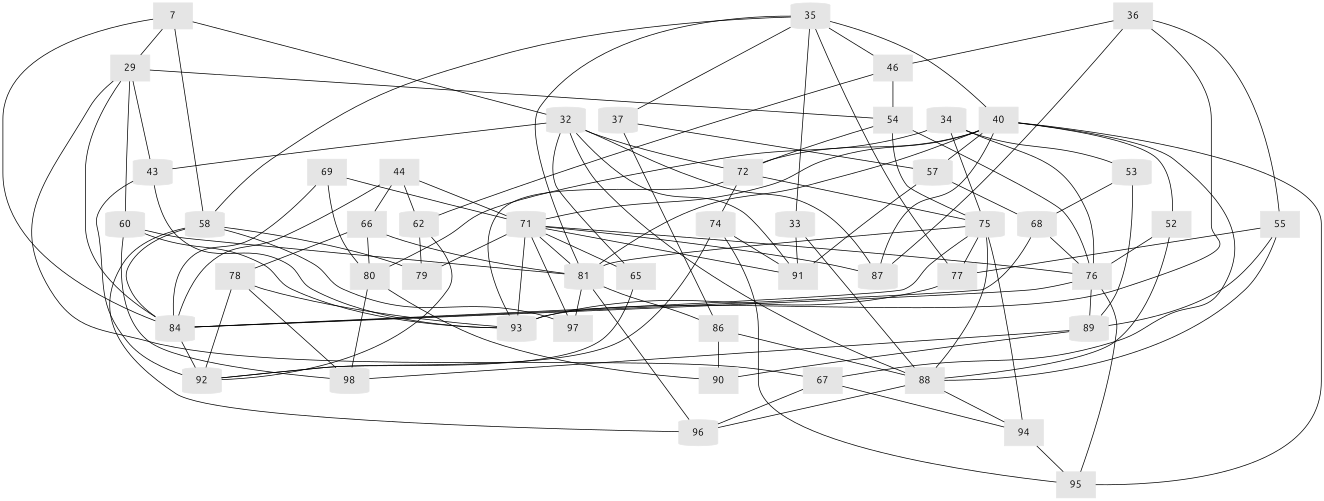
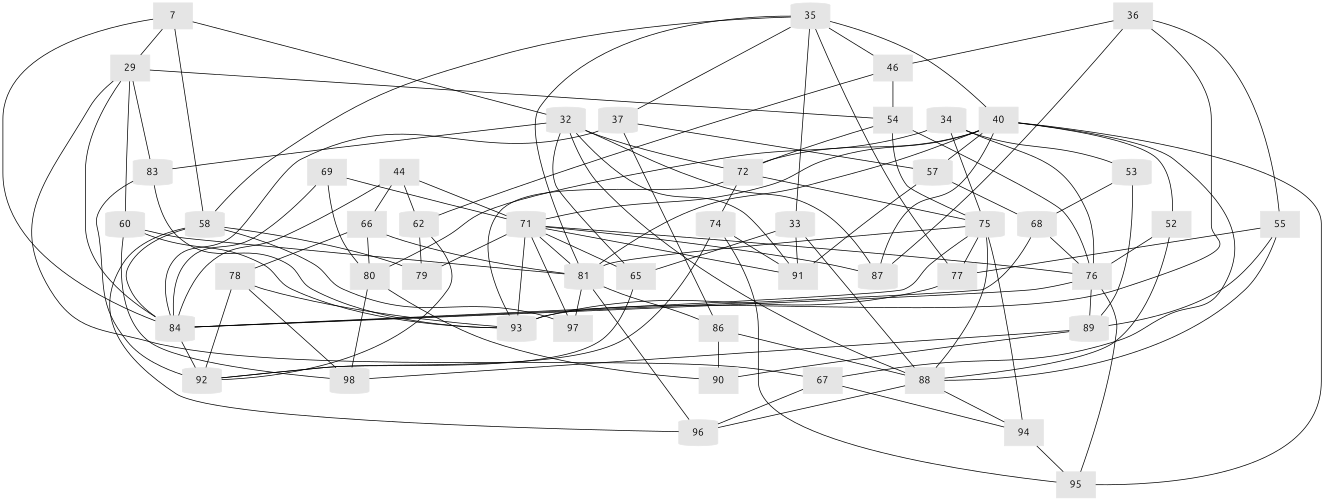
edge "37" -- "84": added
node "43": label "43" -> "83"
edge "33" -- "65": added
